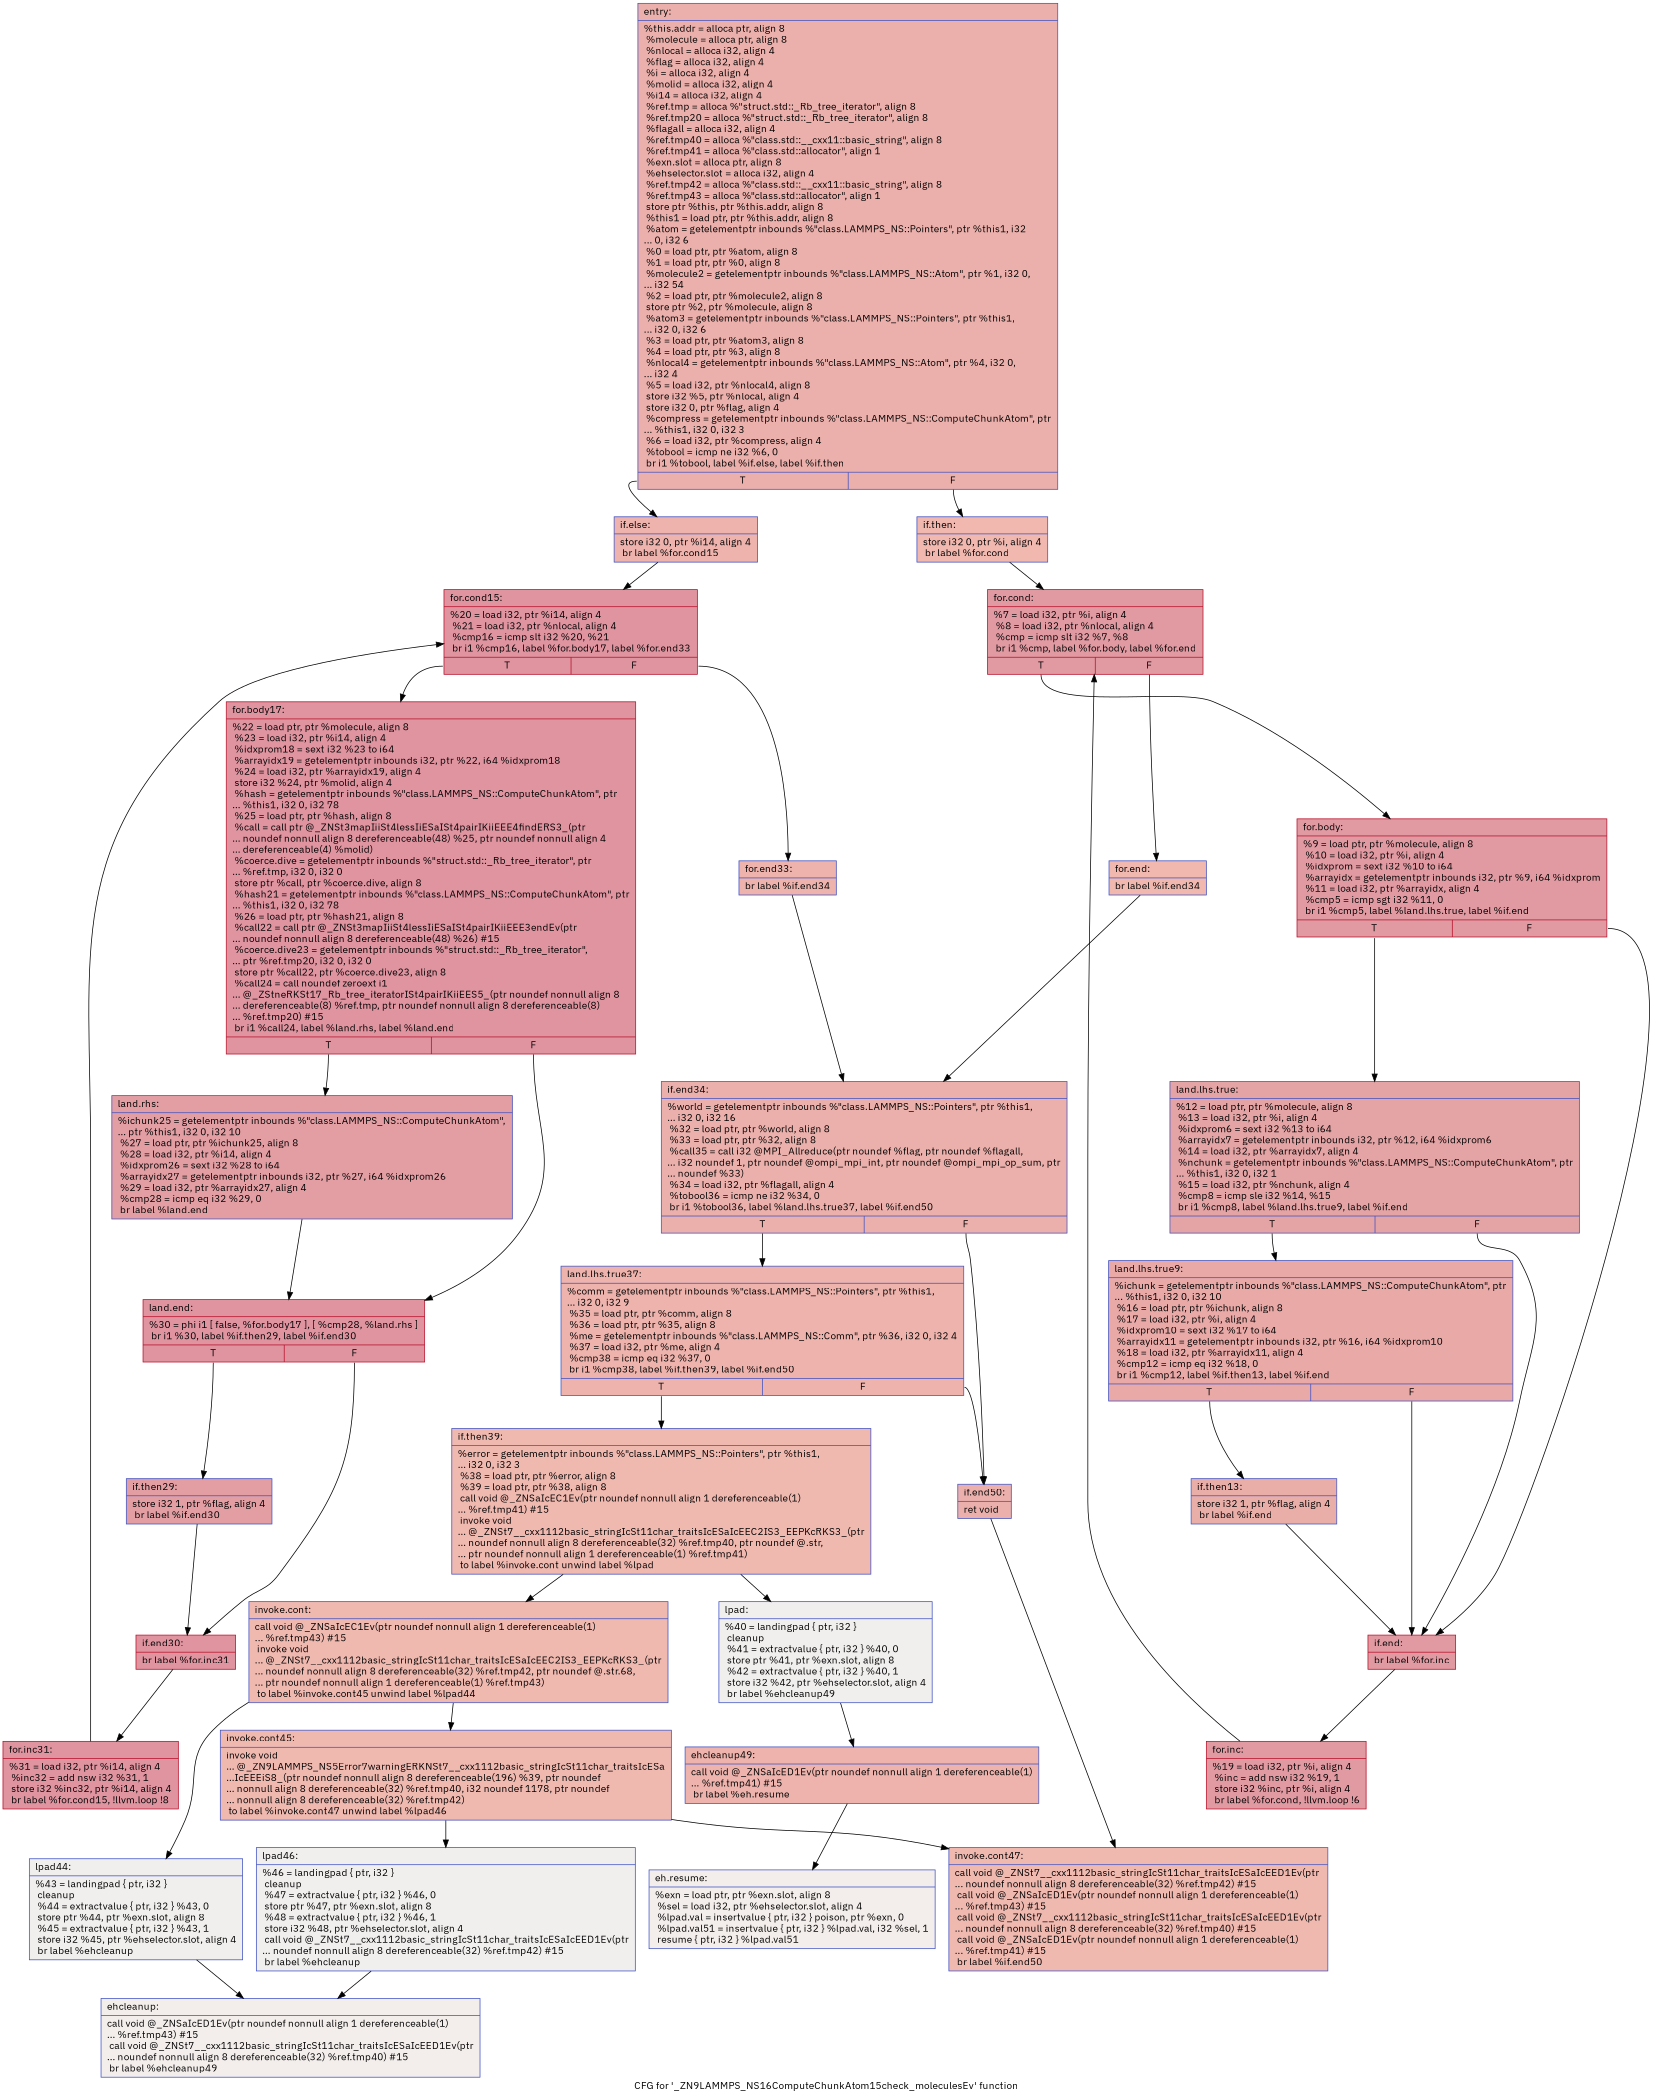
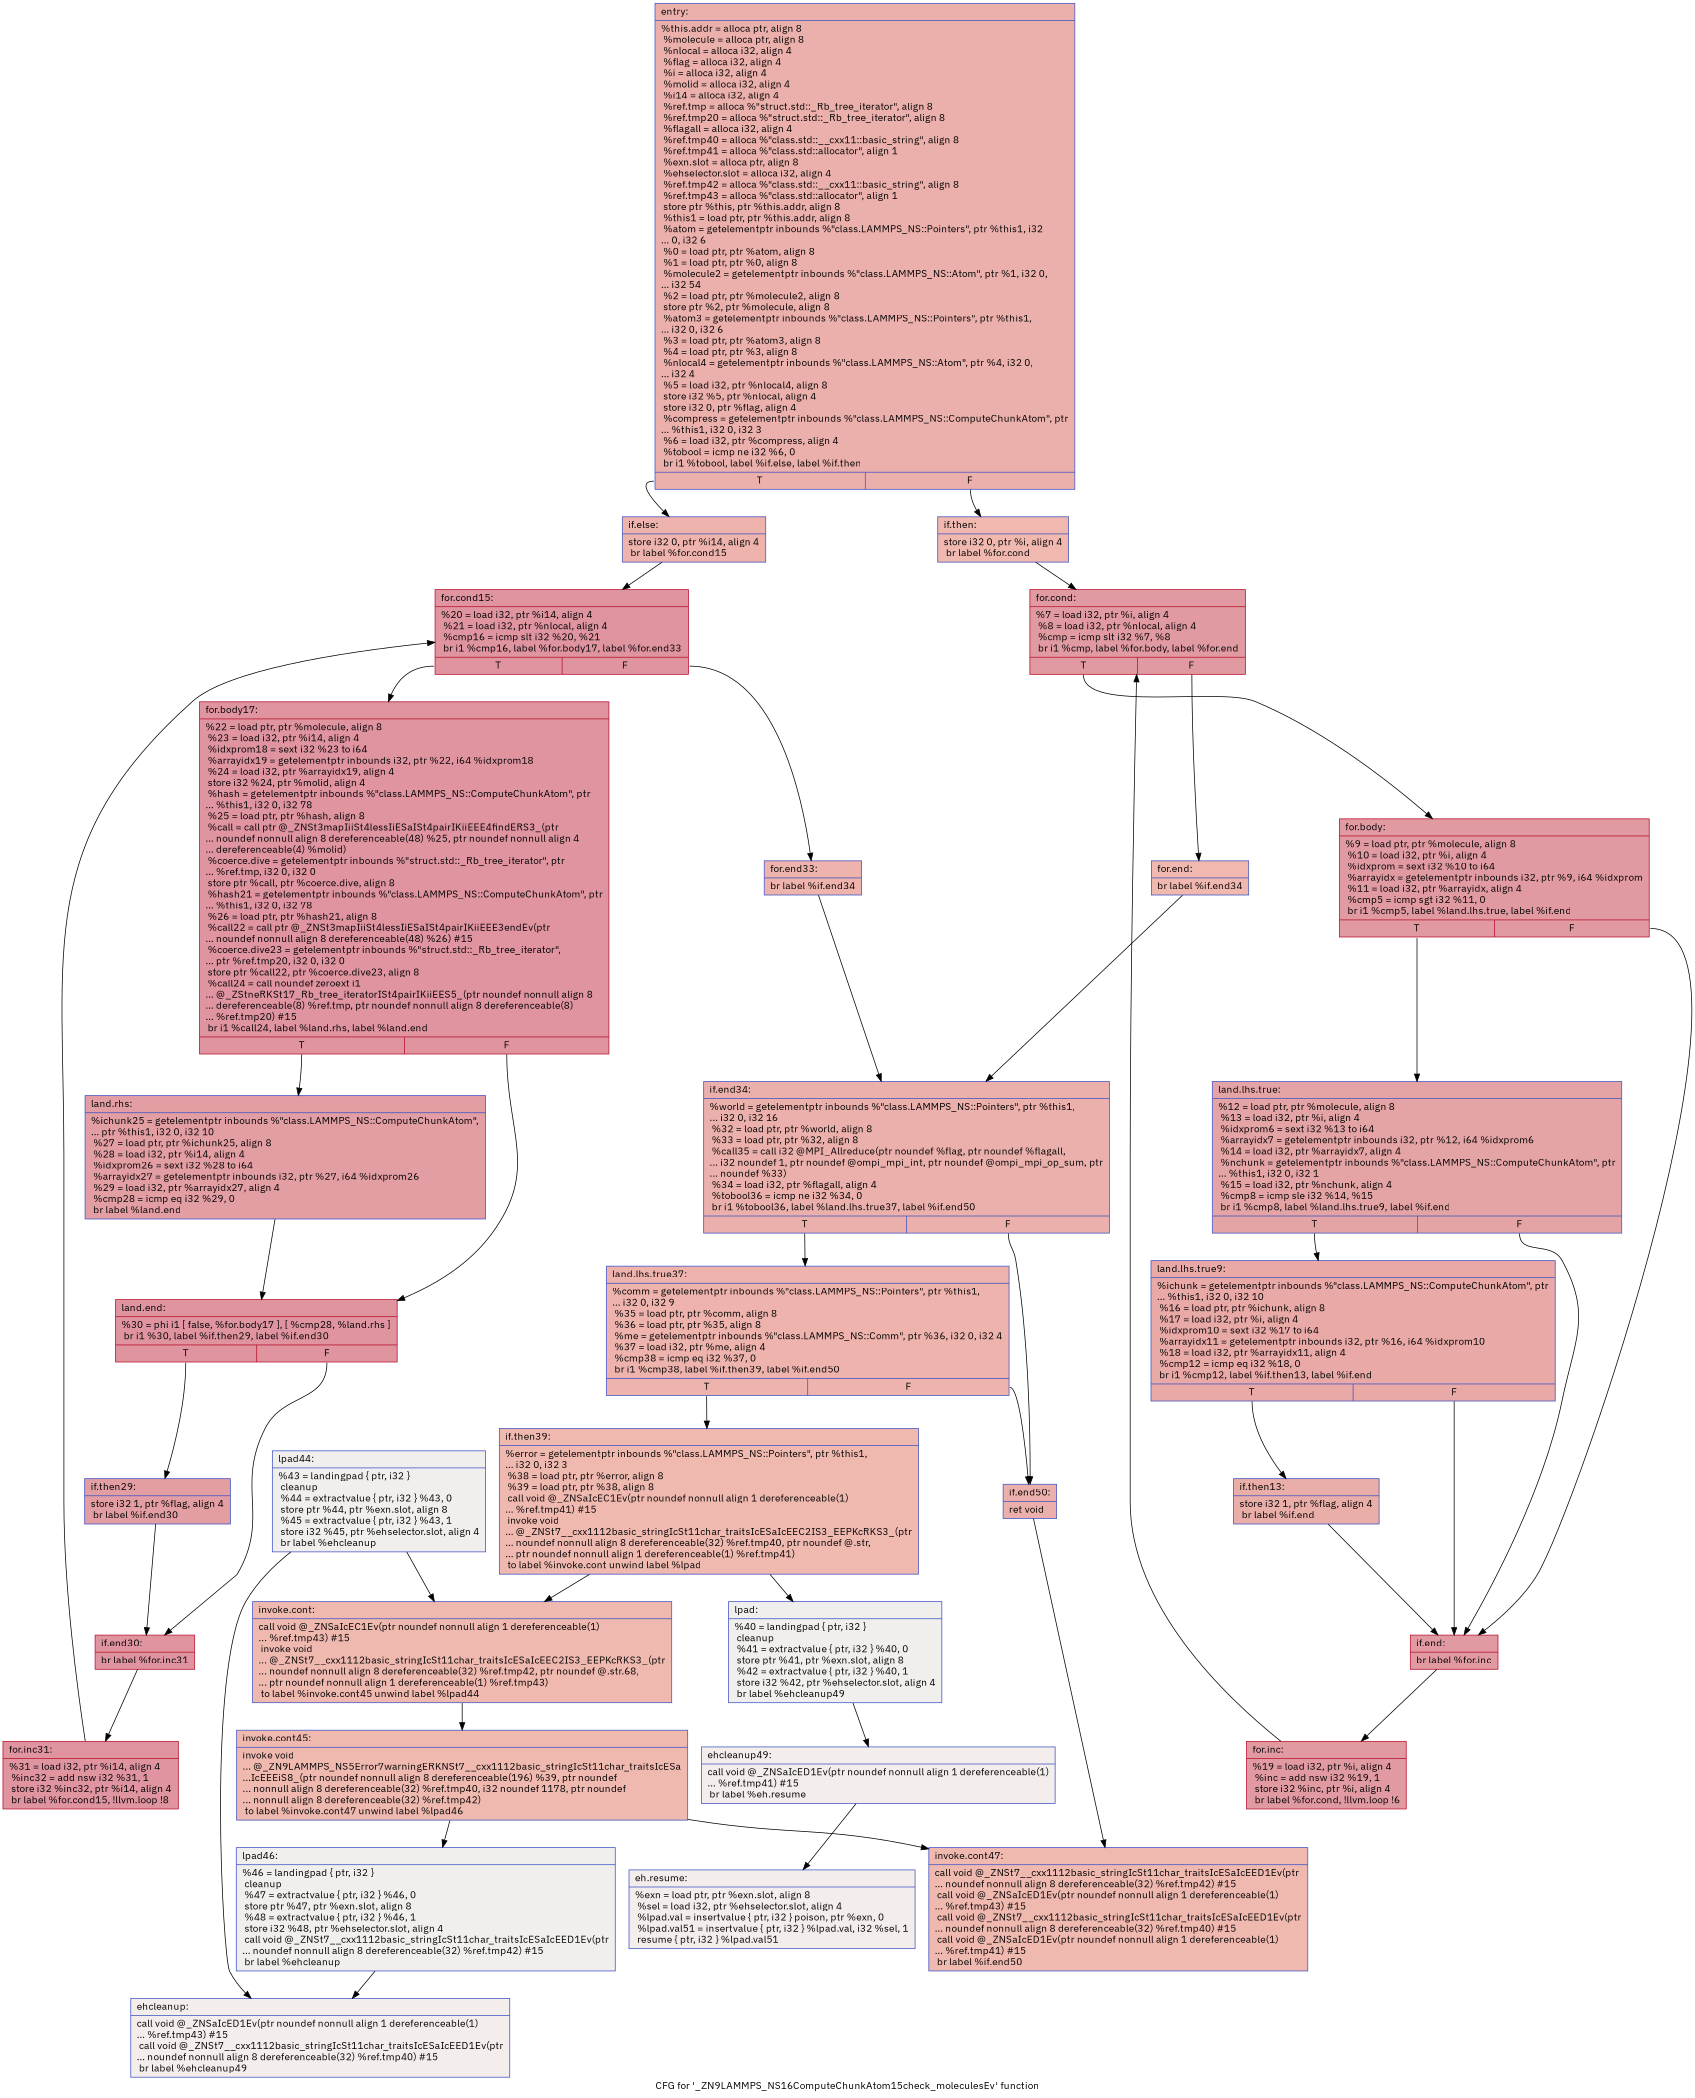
edge "invoke.cont:" -> "lpad44:": reversed
node "ehcleanup49:": fillcolor #d6524470 -> #e5d8d170
